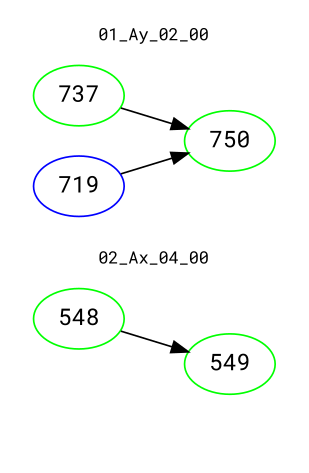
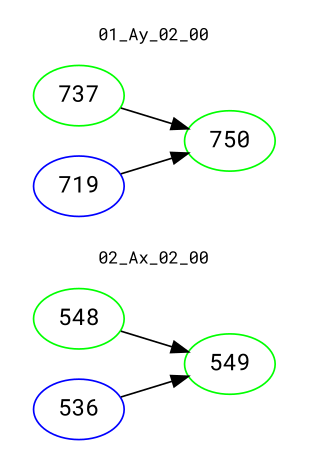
cluster "02_Ax_04_00": label "02_Ax_04_00" -> "02_Ax_02_00"
node "536": added
